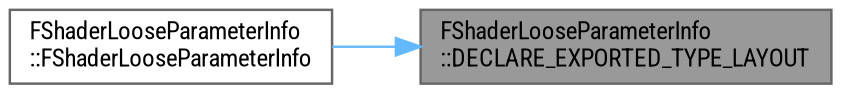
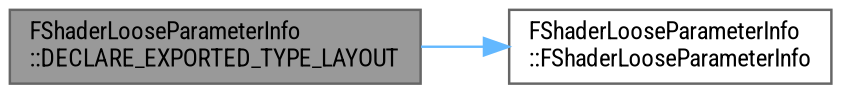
edge "FShaderLooseParameterInfo ::FShaderLooseParameterInfo" -> "FShaderLooseParameterInfo ::DECLARE_EXPORTED_TYPE_LAYOUT": reversed
